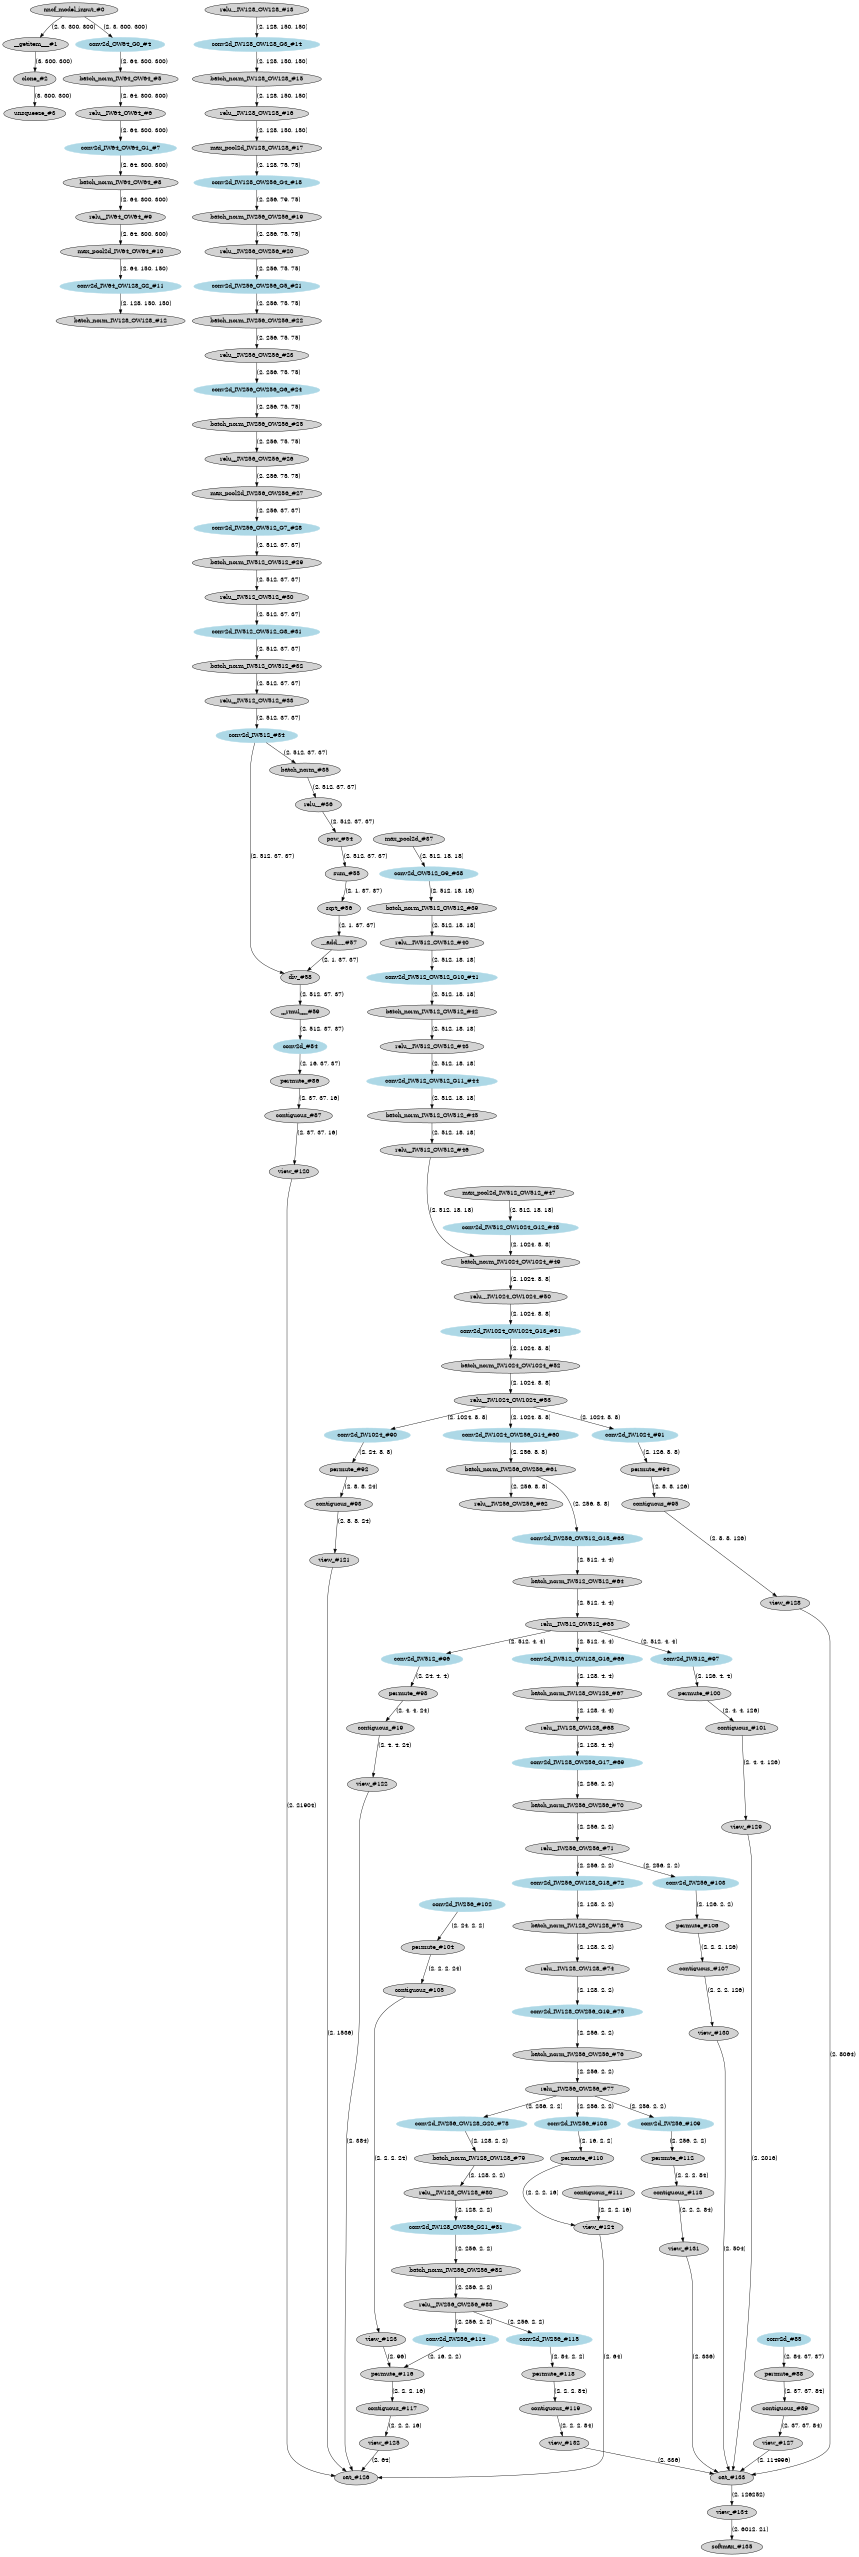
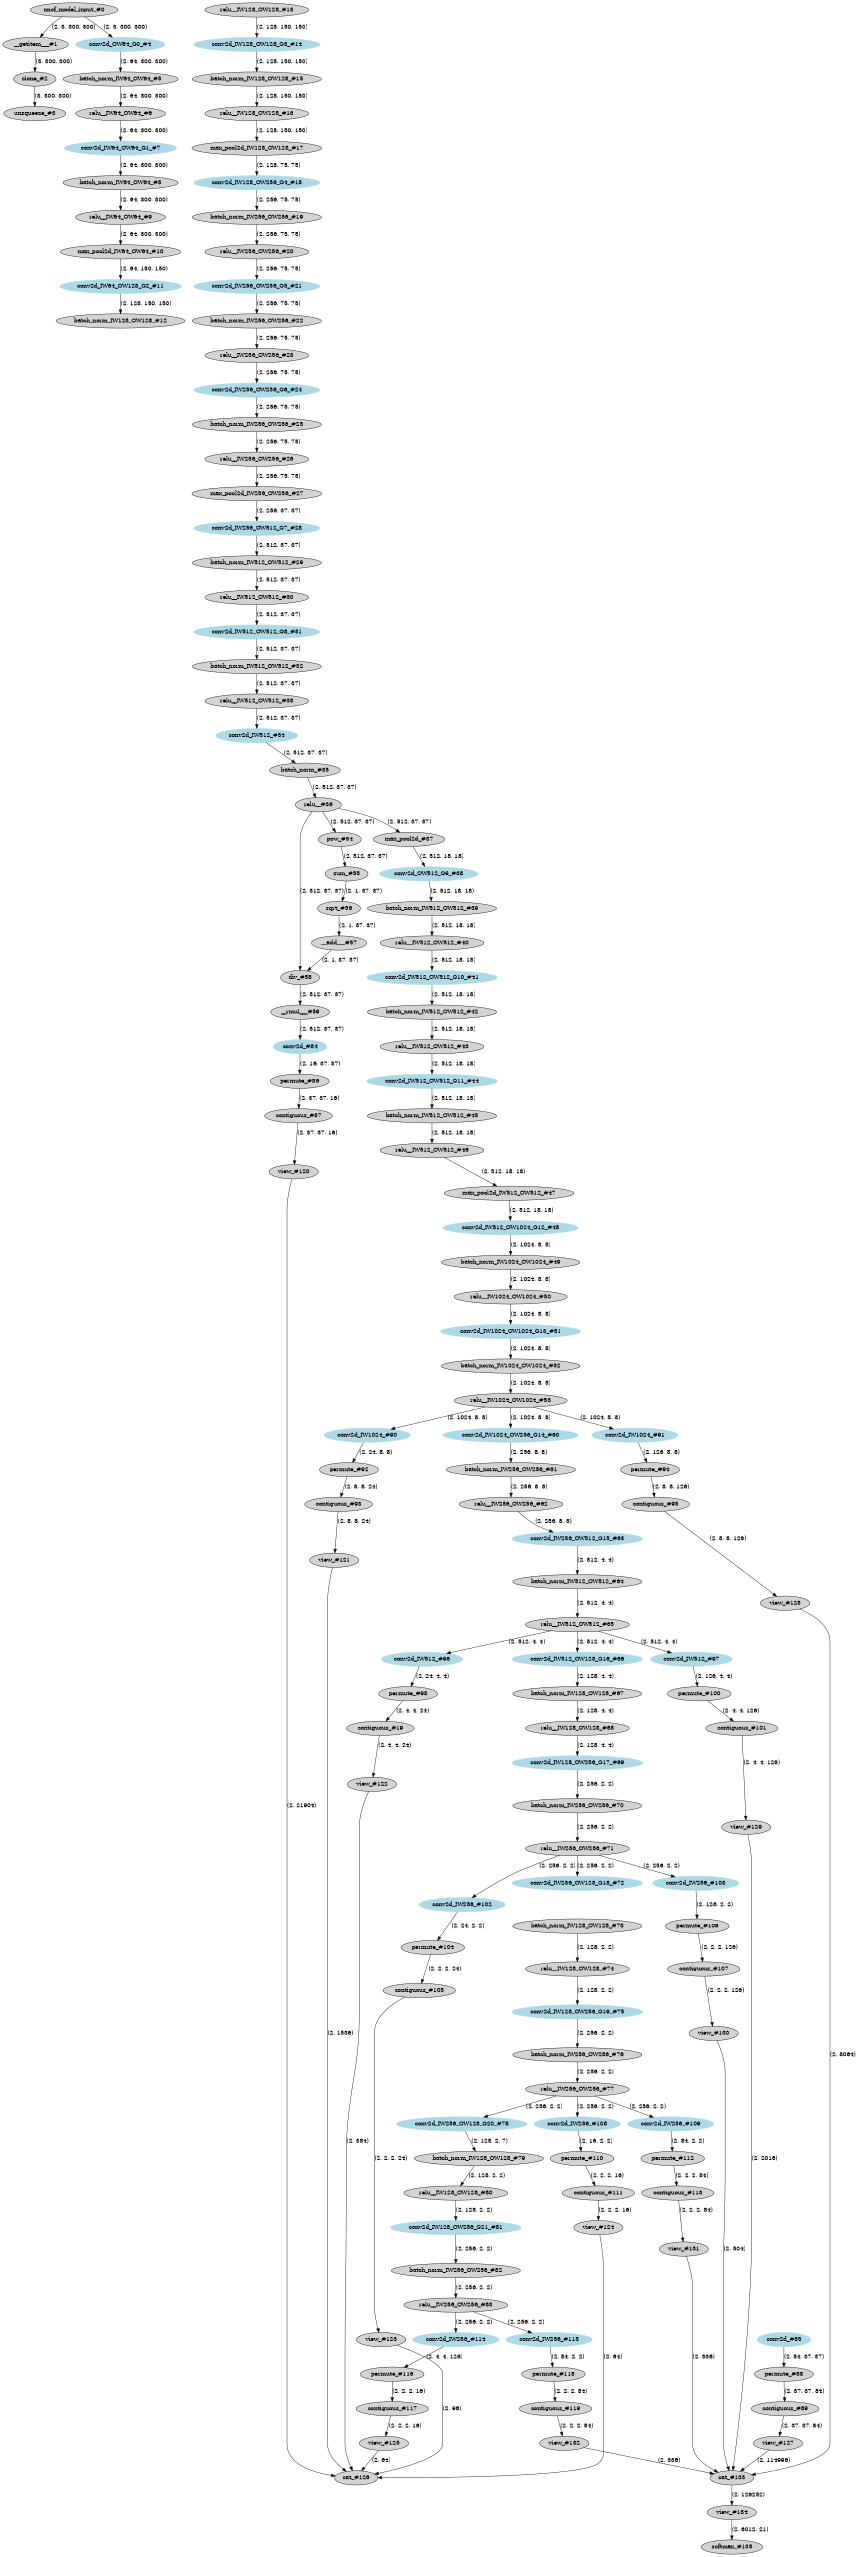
edge "conv2d_IW128_OW256_G4_#18" -> "batch_norm_IW256_OW256_#19": label "(2, 256, 79, 75)" -> "(2, 256, 75, 75)"
edge "relu__#36" -> "max_pool2d_#37": added, label "(2, 512, 37, 37)"
edge "conv2d_IW512_#34" -> "div_#58": now "relu__#36" -> "div_#58"
edge "relu__IW512_OW512_#46" -> "batch_norm_IW1024_OW1024_#49": now "relu__IW512_OW512_#46" -> "max_pool2d_IW512_OW512_#47"
edge "batch_norm_IW256_OW256_#61" -> "conv2d_IW256_OW512_G15_#63": now "relu__IW256_OW256_#62" -> "conv2d_IW256_OW512_G15_#63"
edge "relu__IW256_OW256_#71" -> "conv2d_IW256_#102": added, label "(2, 256, 2, 2)"
edge "conv2d_IW256_OW128_G18_#72" -> "batch_norm_IW128_OW128_#73": removed, label "(2, 128, 2, 2)"
edge "conv2d_IW256_OW128_G20_#78" -> "batch_norm_IW128_OW128_#79": label "(2, 128, 2, 2)" -> "(2, 128, 2, 7)"
edge "conv2d_IW256_#109" -> "permute_#112": label "(2, 256, 2, 2)" -> "(2, 84, 2, 2)"
edge "permute_#110" -> "view_#124": now "permute_#110" -> "contiguous_#111"
edge "view_#123" -> "permute_#116": now "view_#123" -> "cat_#126"
edge "conv2d_IW256_#114" -> "permute_#116": label "(2, 16, 2, 2)" -> "(2, 4, 4, 126)"
